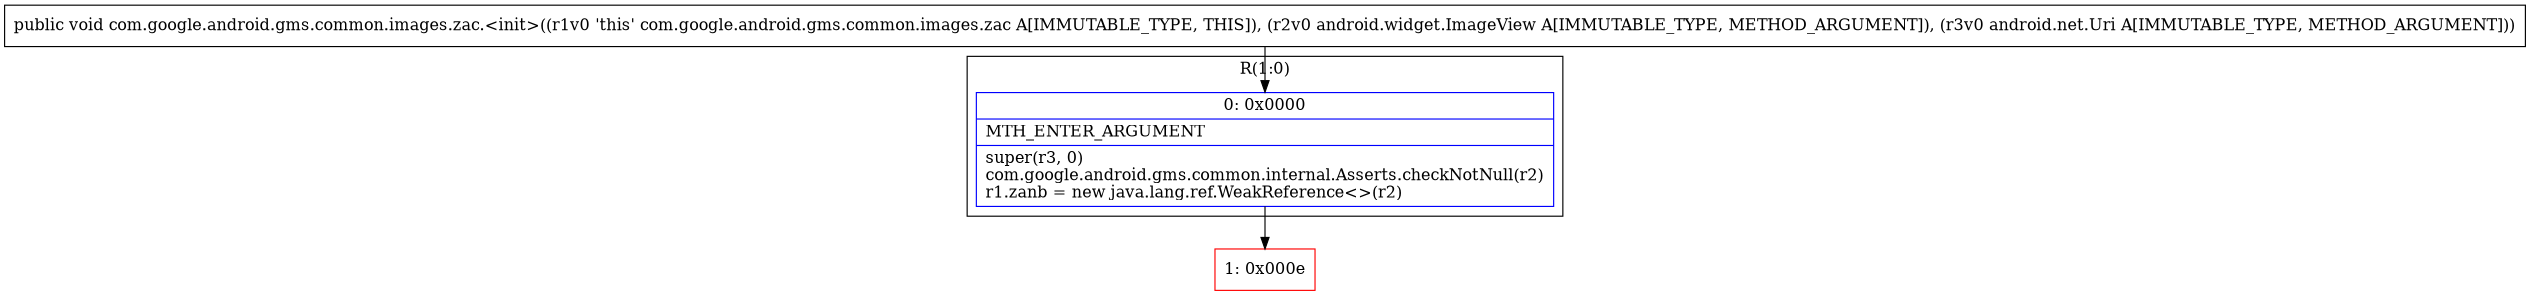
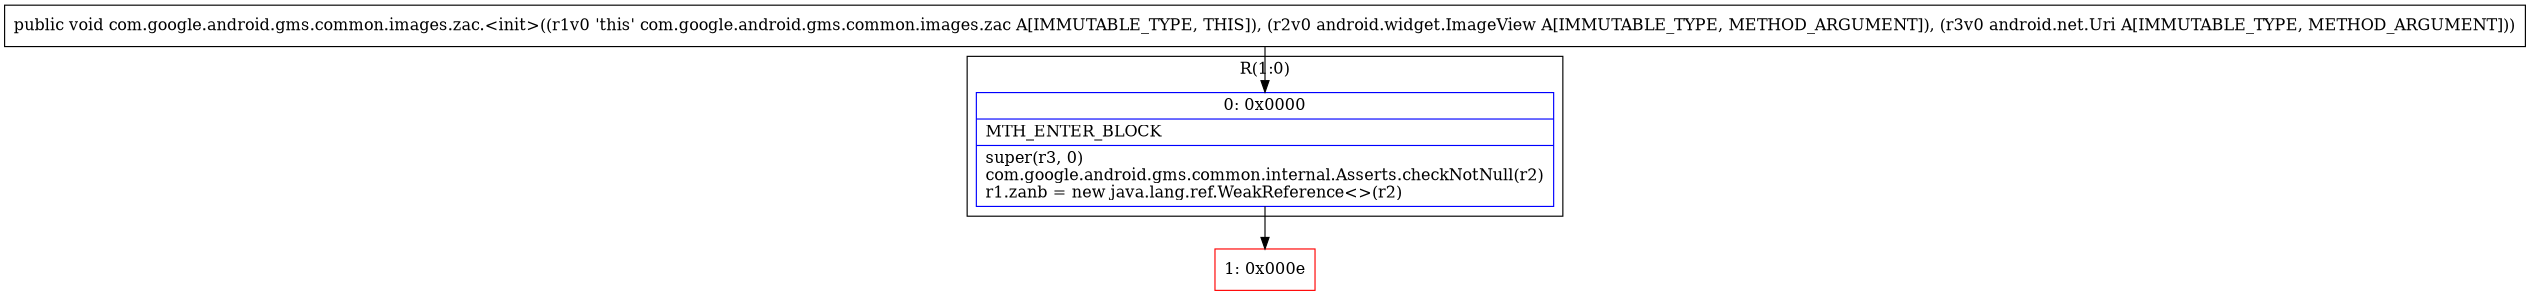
node "0: 0x0000": text "MTH_ENTER_ARGUMENT" -> "MTH_ENTER_BLOCK"
